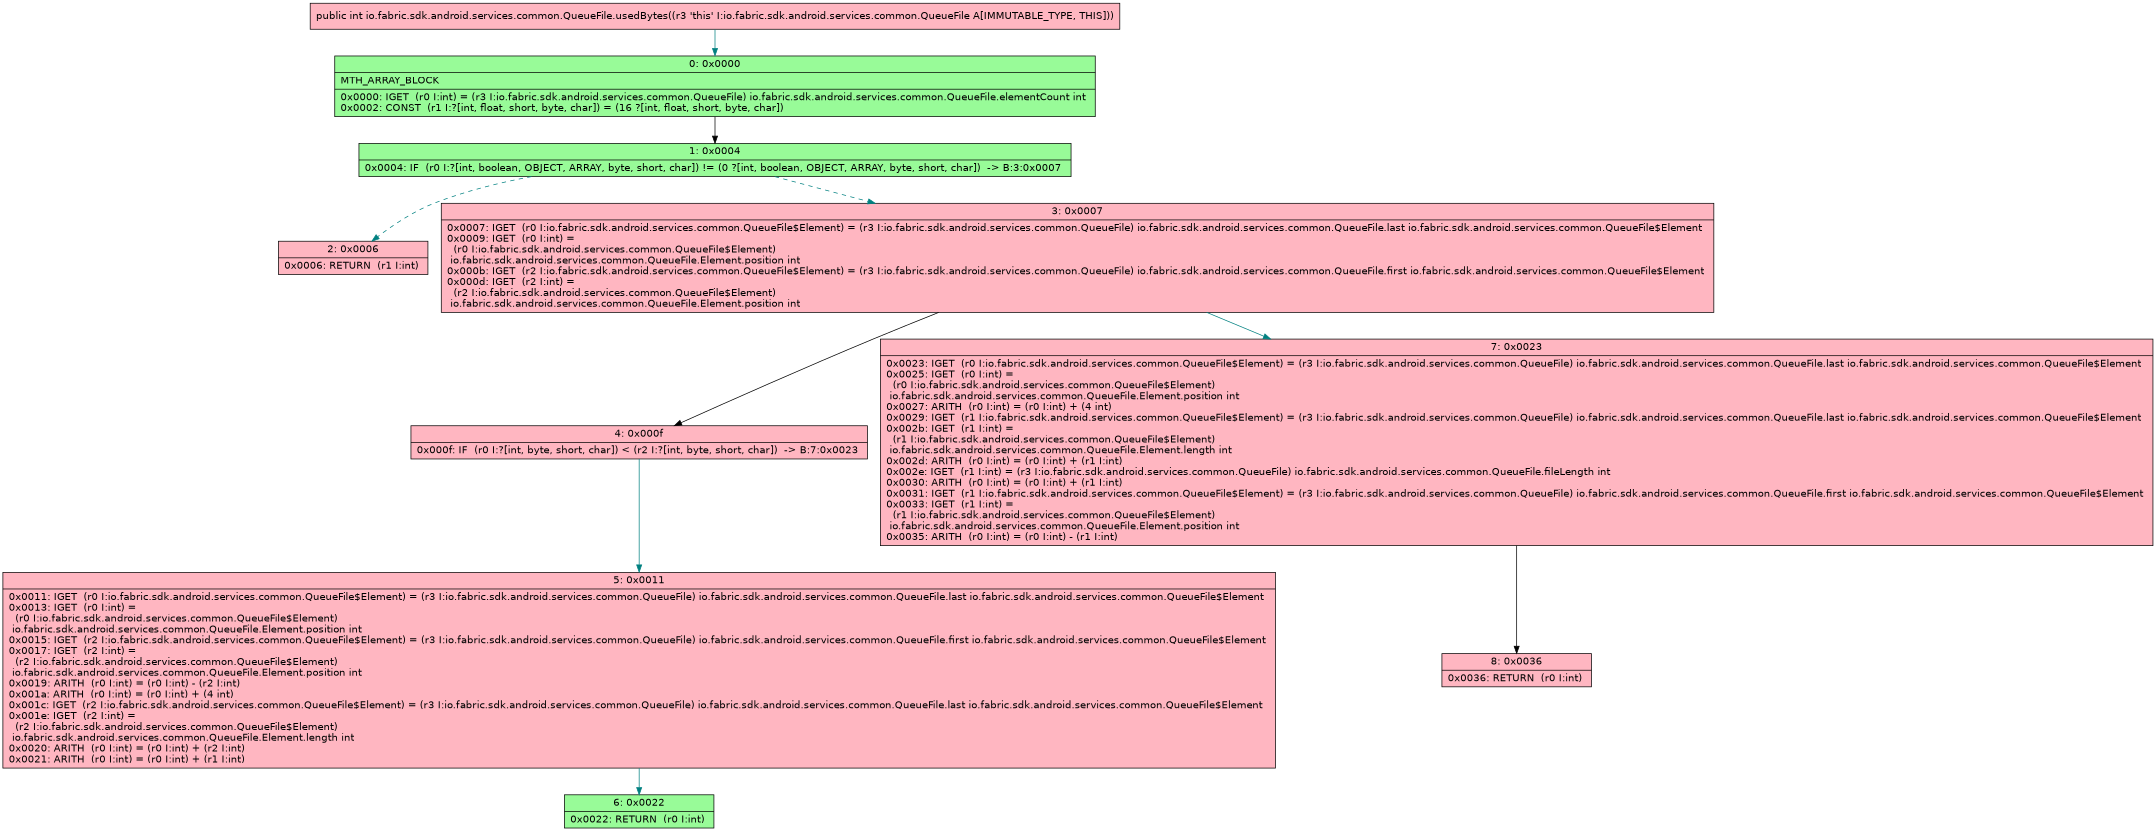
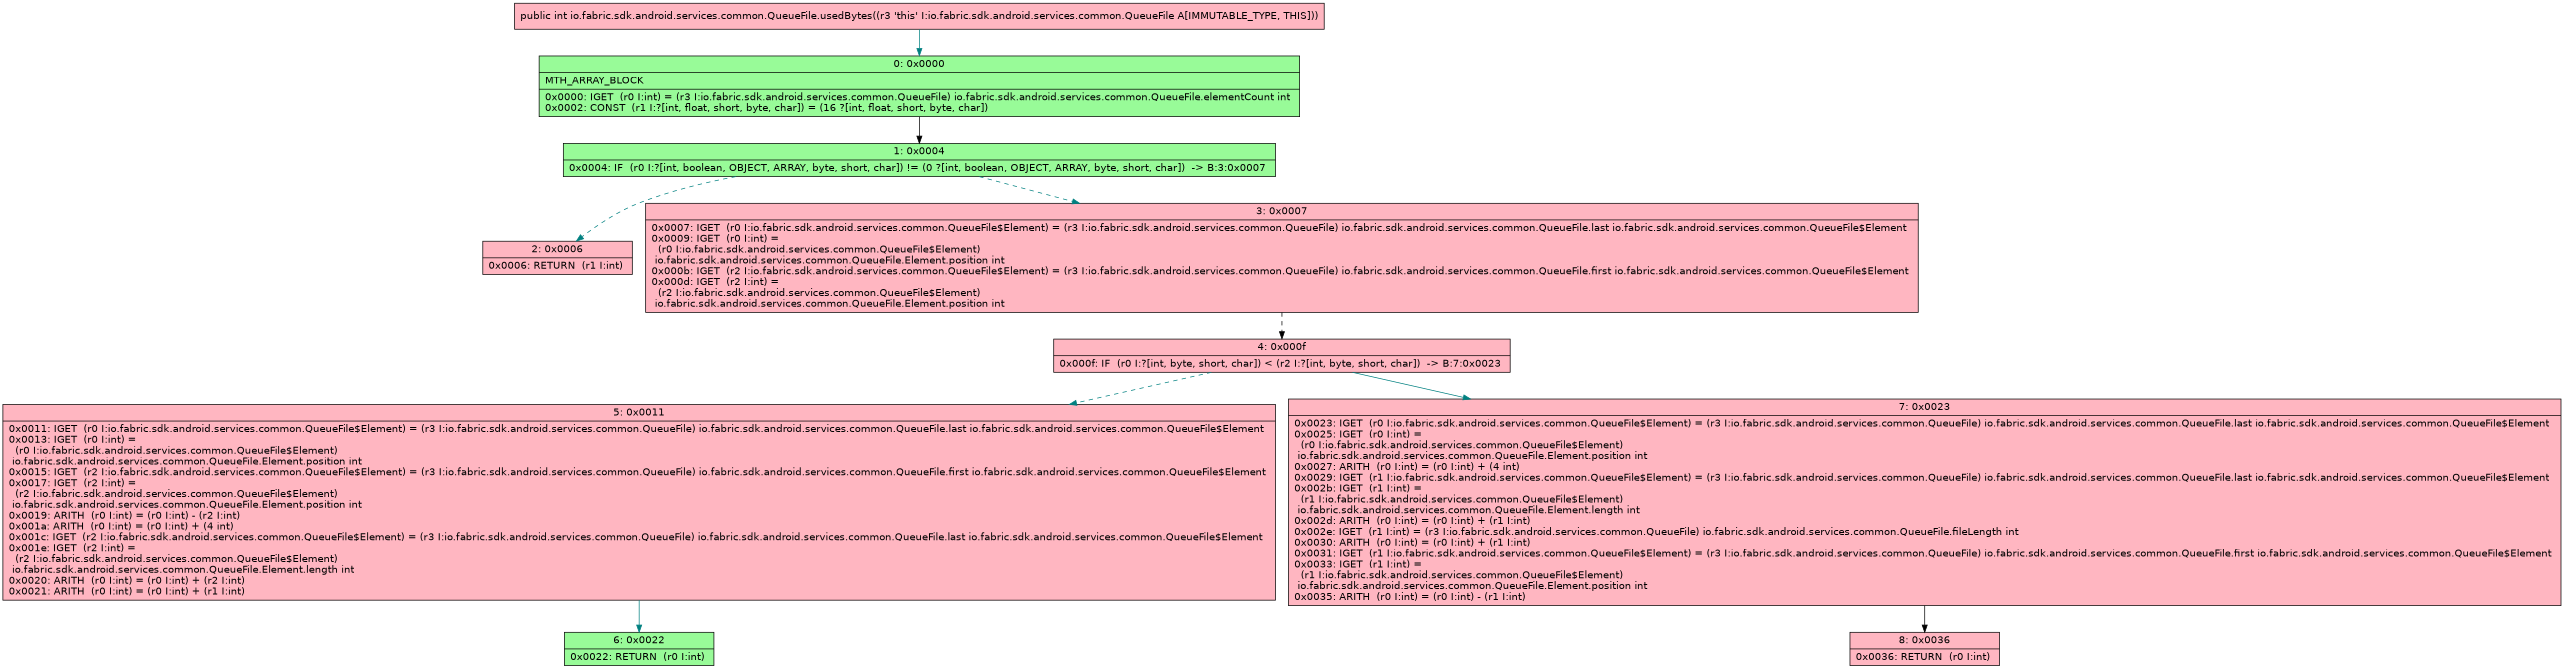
edge "3: 0x0007" -> "7: 0x0023": now "4: 0x000f" -> "7: 0x0023"
edge "3: 0x0007" -> "4: 0x000f": style solid -> dashed
edge "4: 0x000f" -> "5: 0x0011": style solid -> dashed
